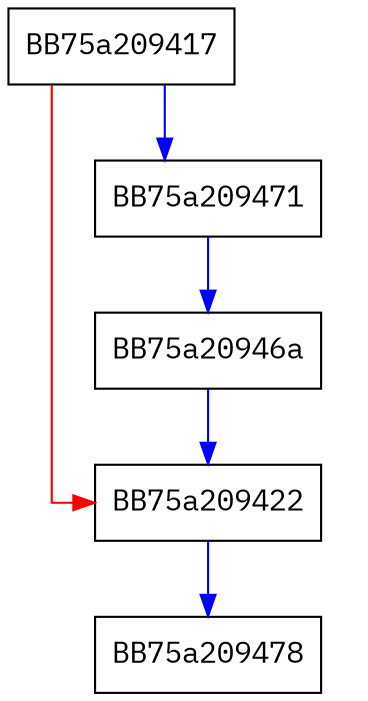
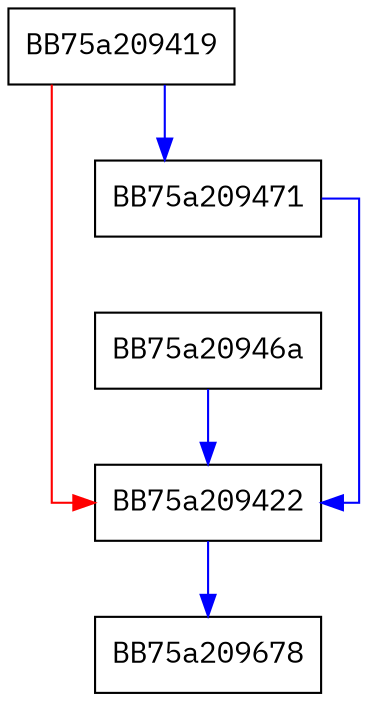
node "BB75a209417": label "BB75a209417" -> "BB75a209419"
edge "BB75a209471" -> "BB75a20946a": now "BB75a209471" -> "BB75a209422"
node "BB75a209478": label "BB75a209478" -> "BB75a209678"
